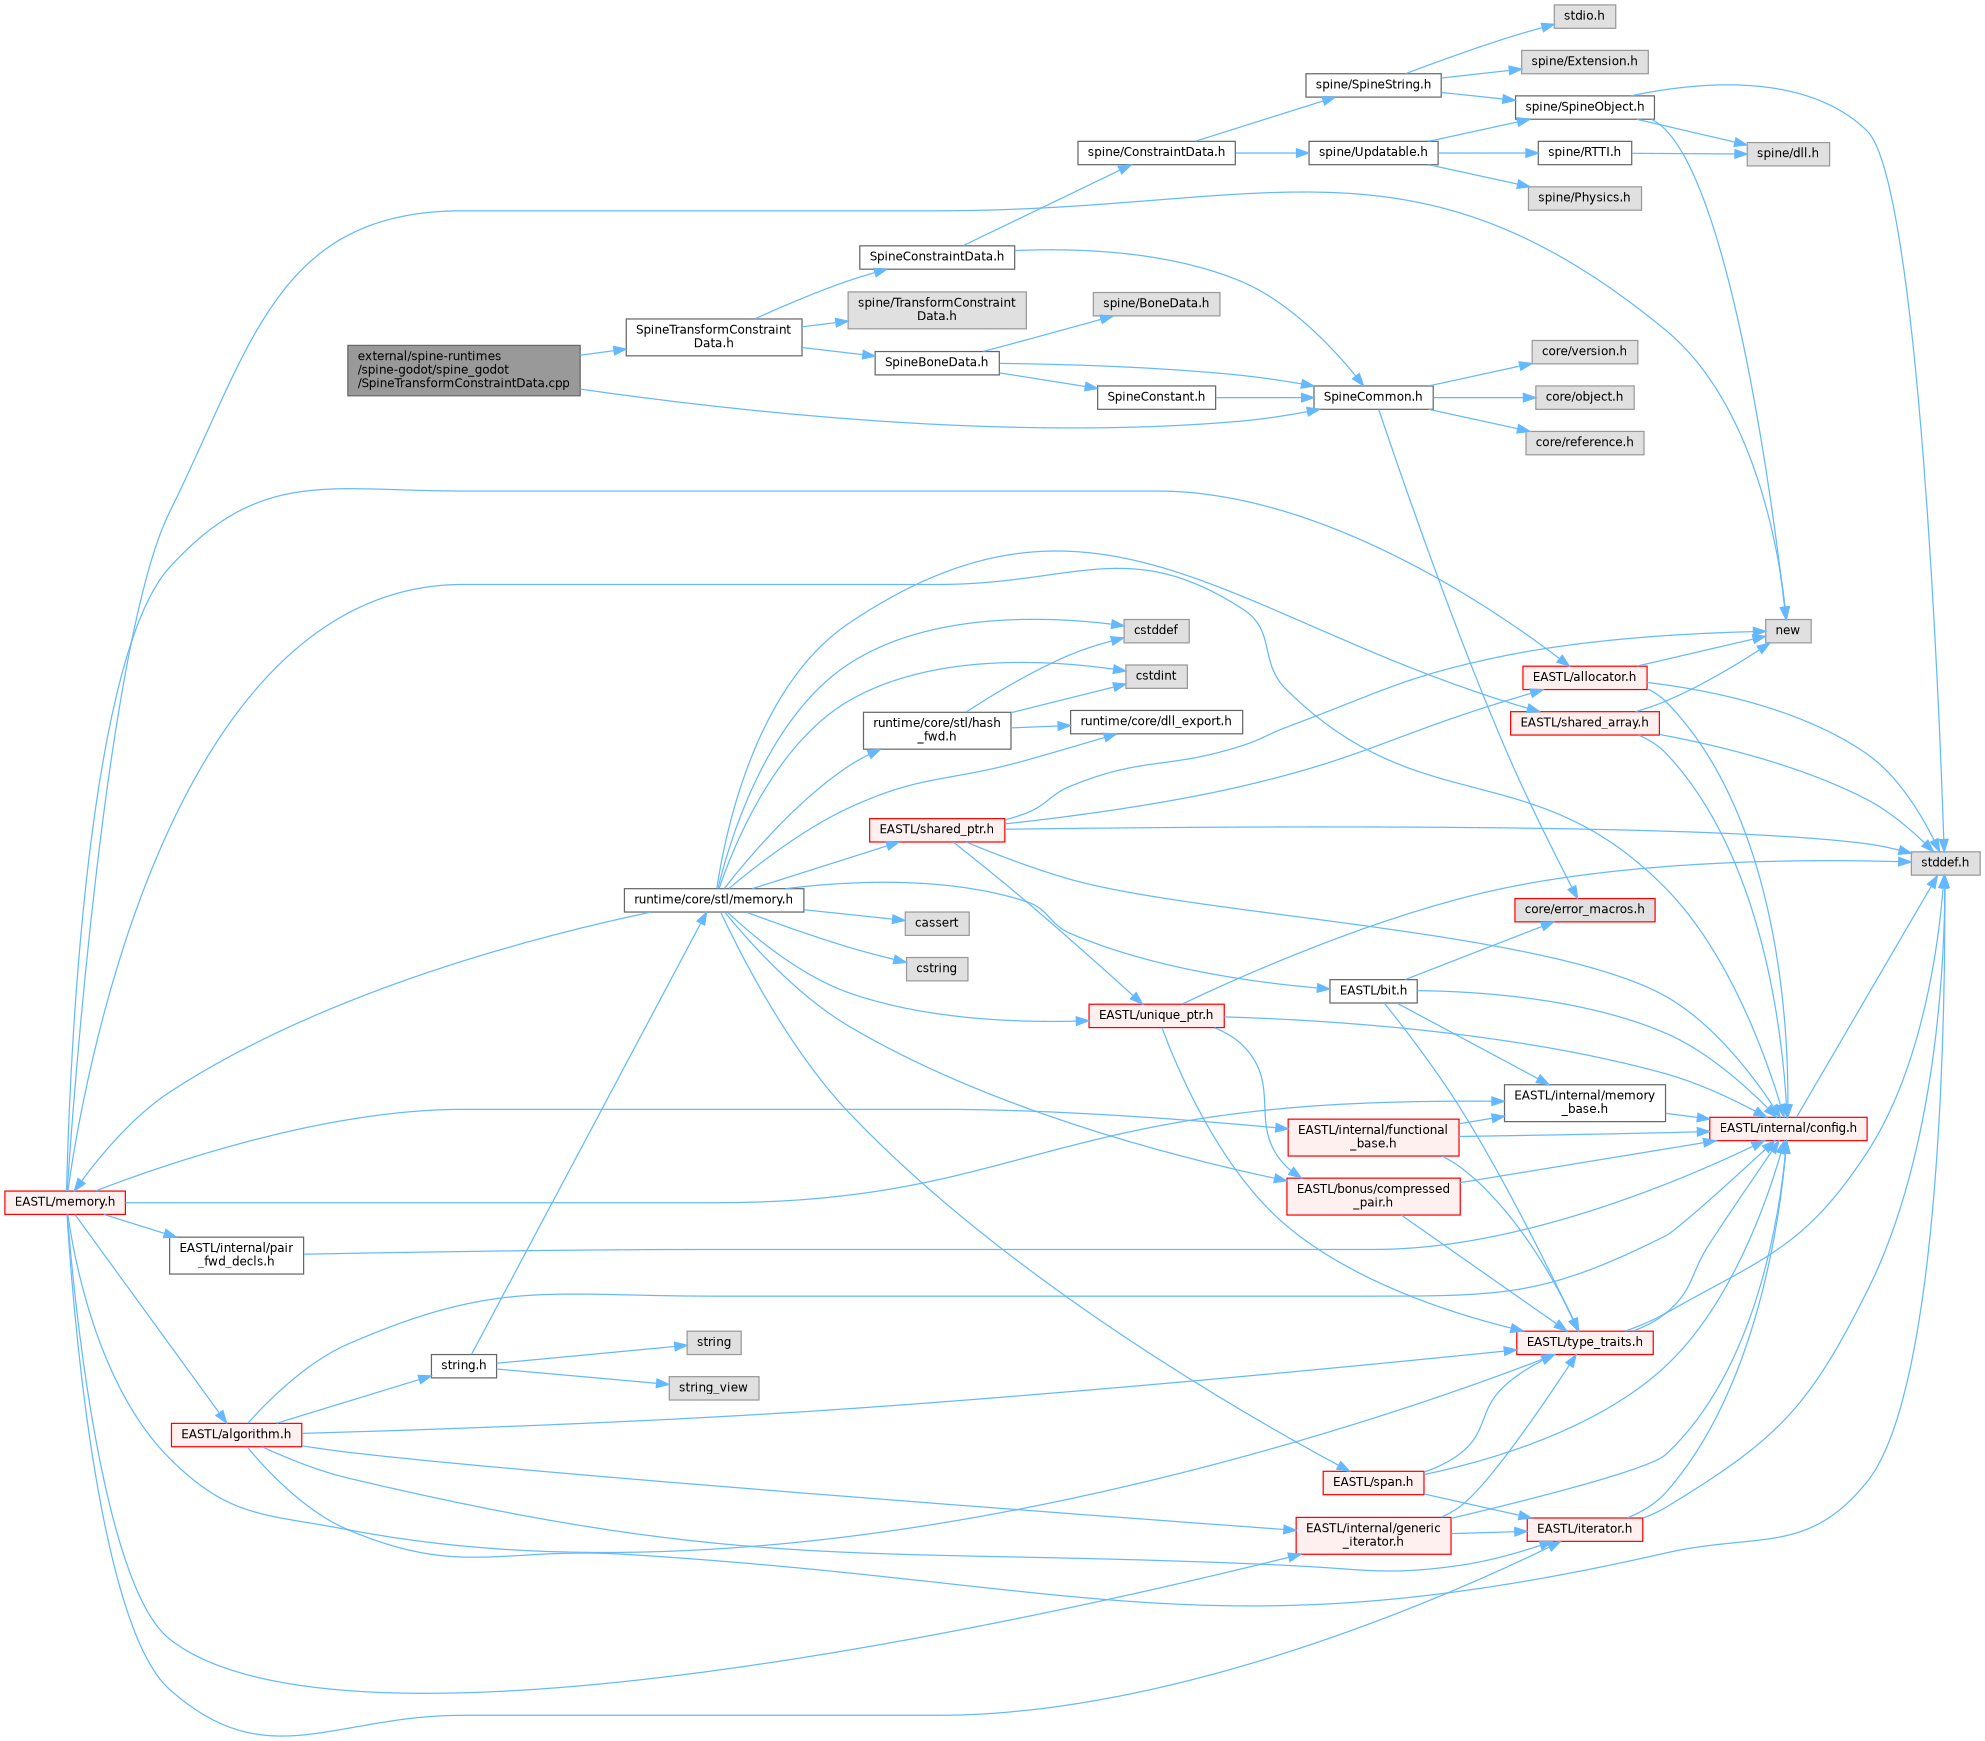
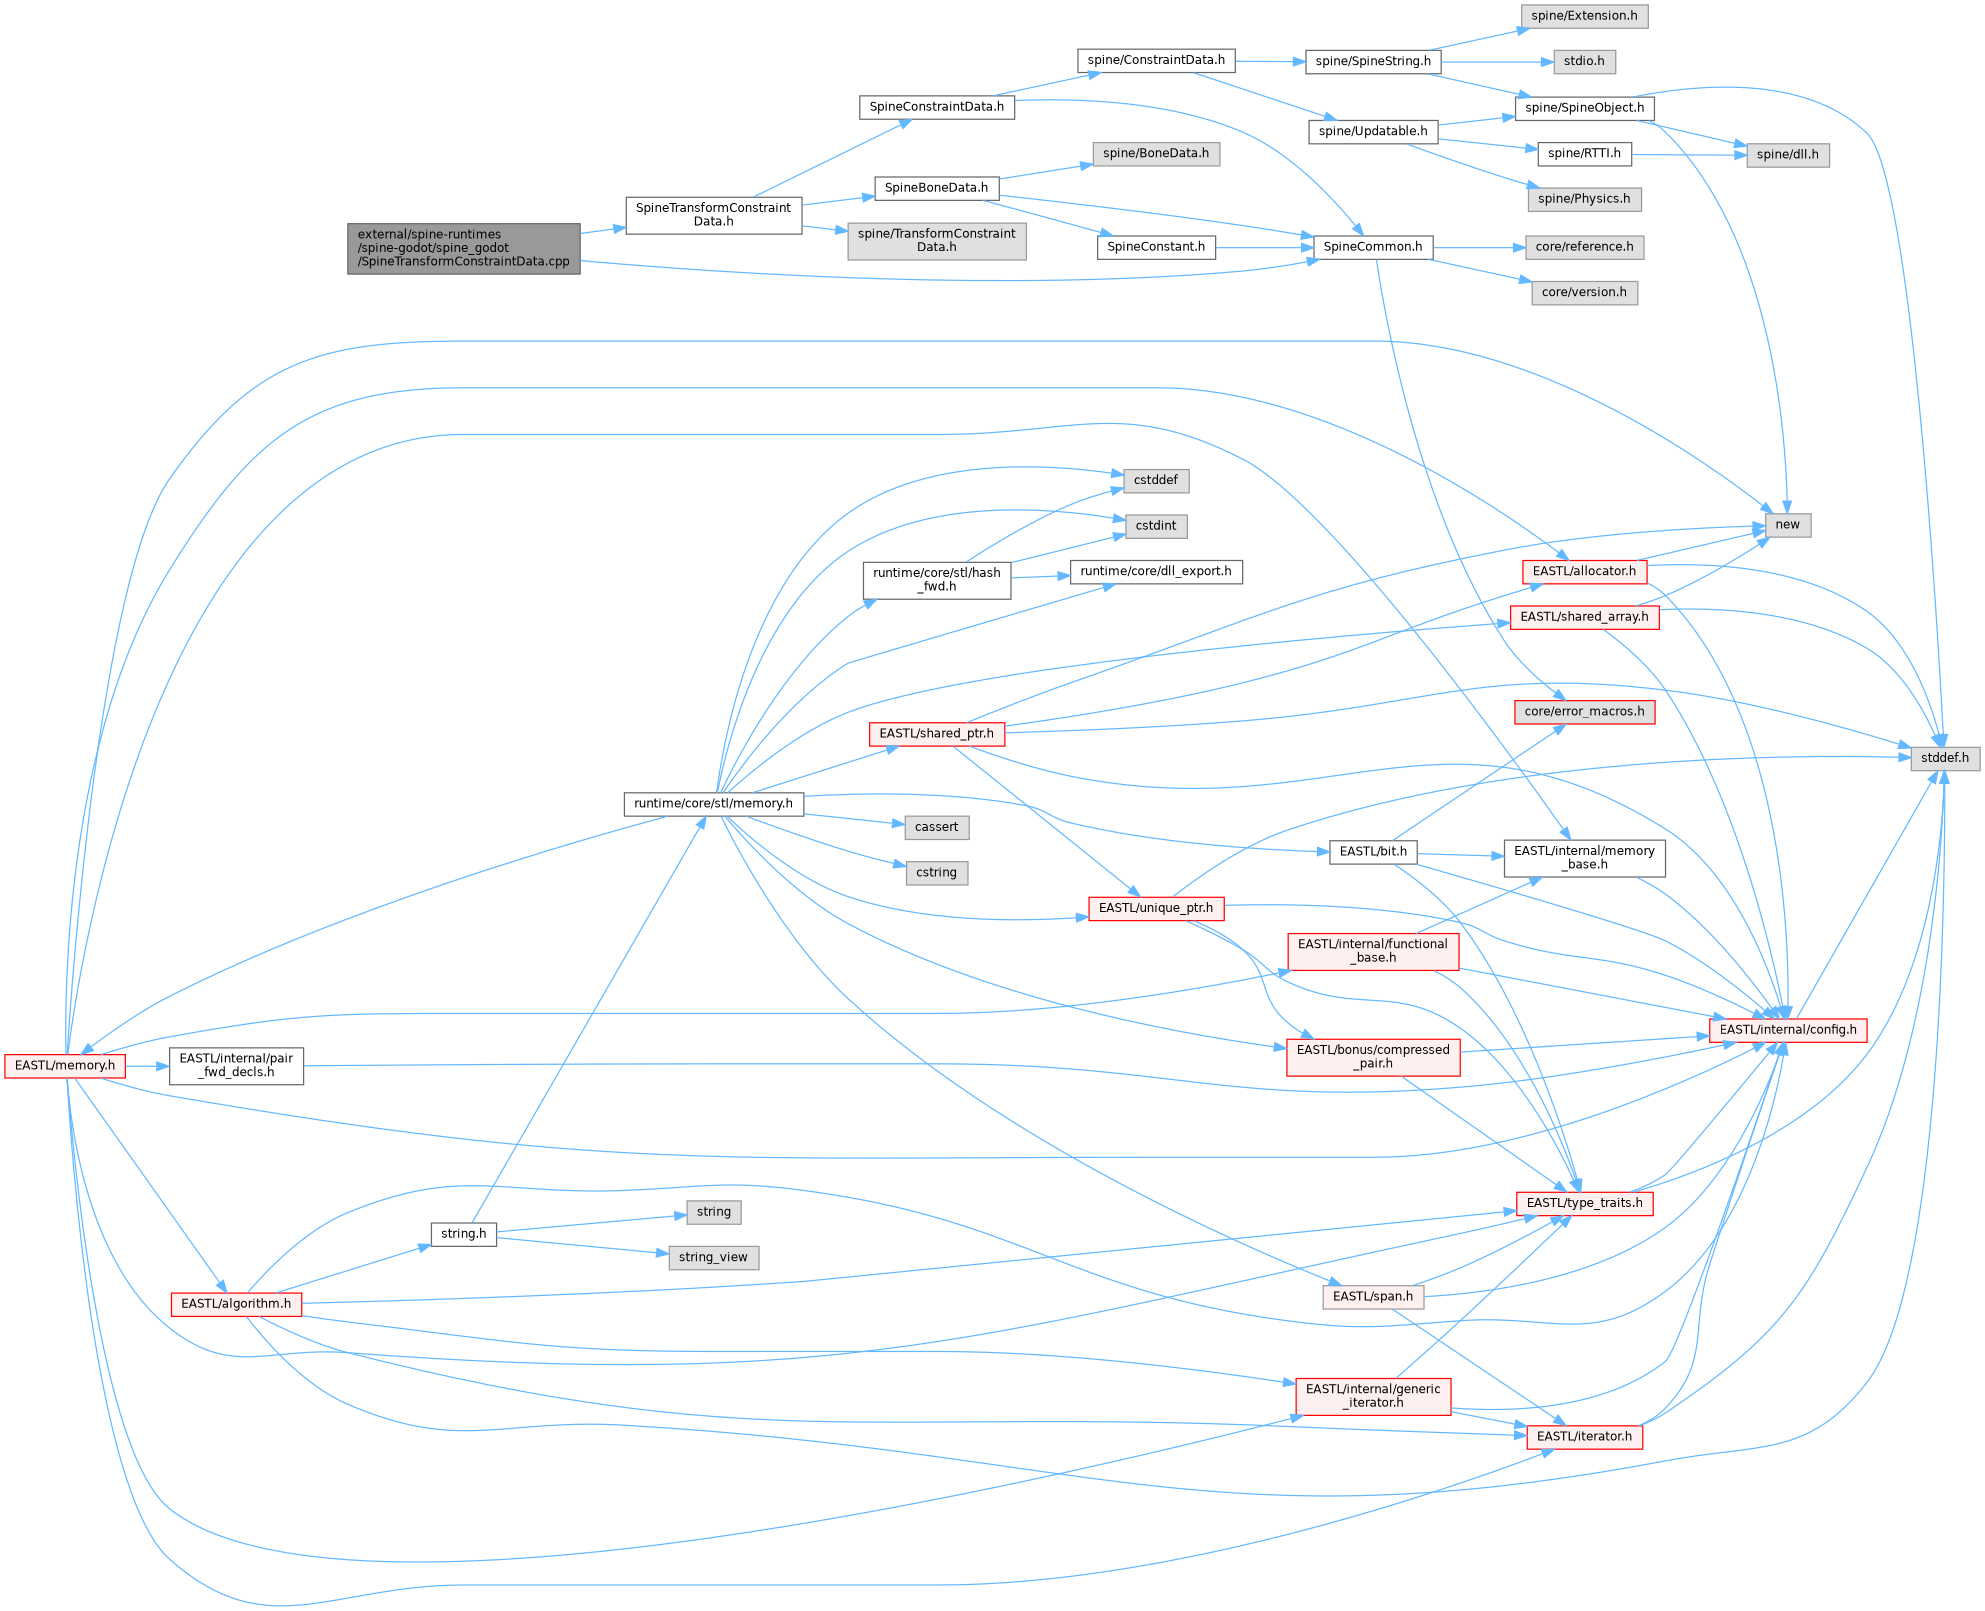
node "core/object.h": removed
node "EASTL/span.h": color red -> grey60
